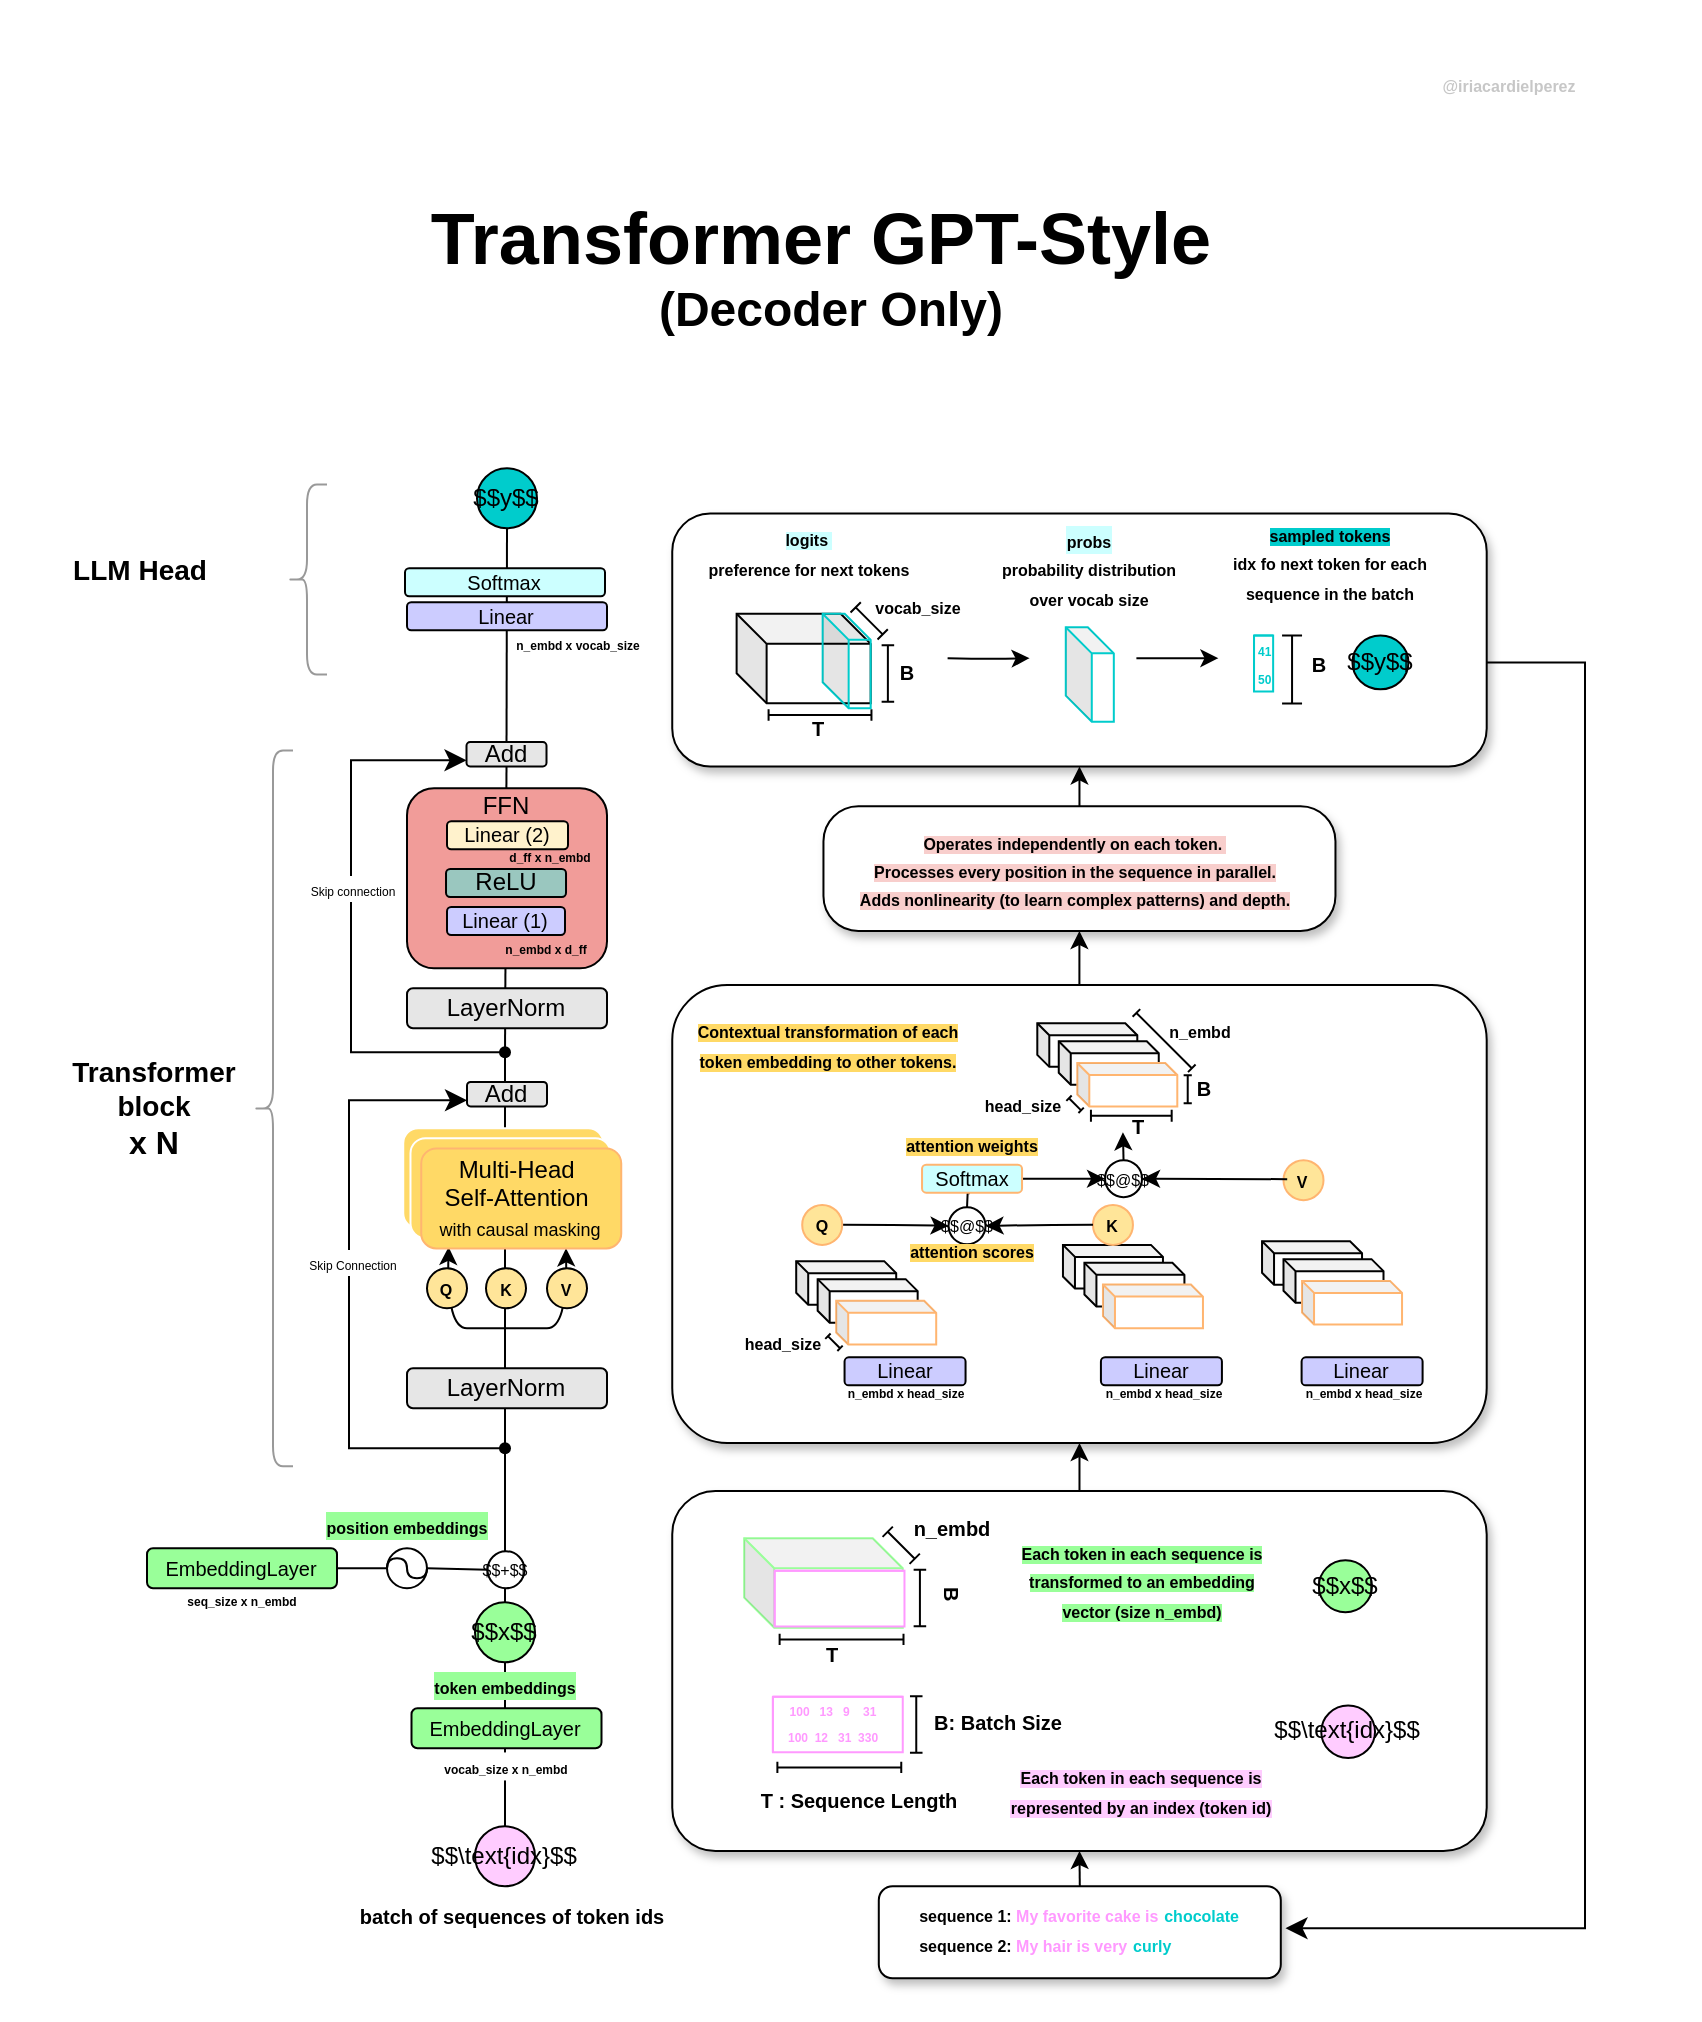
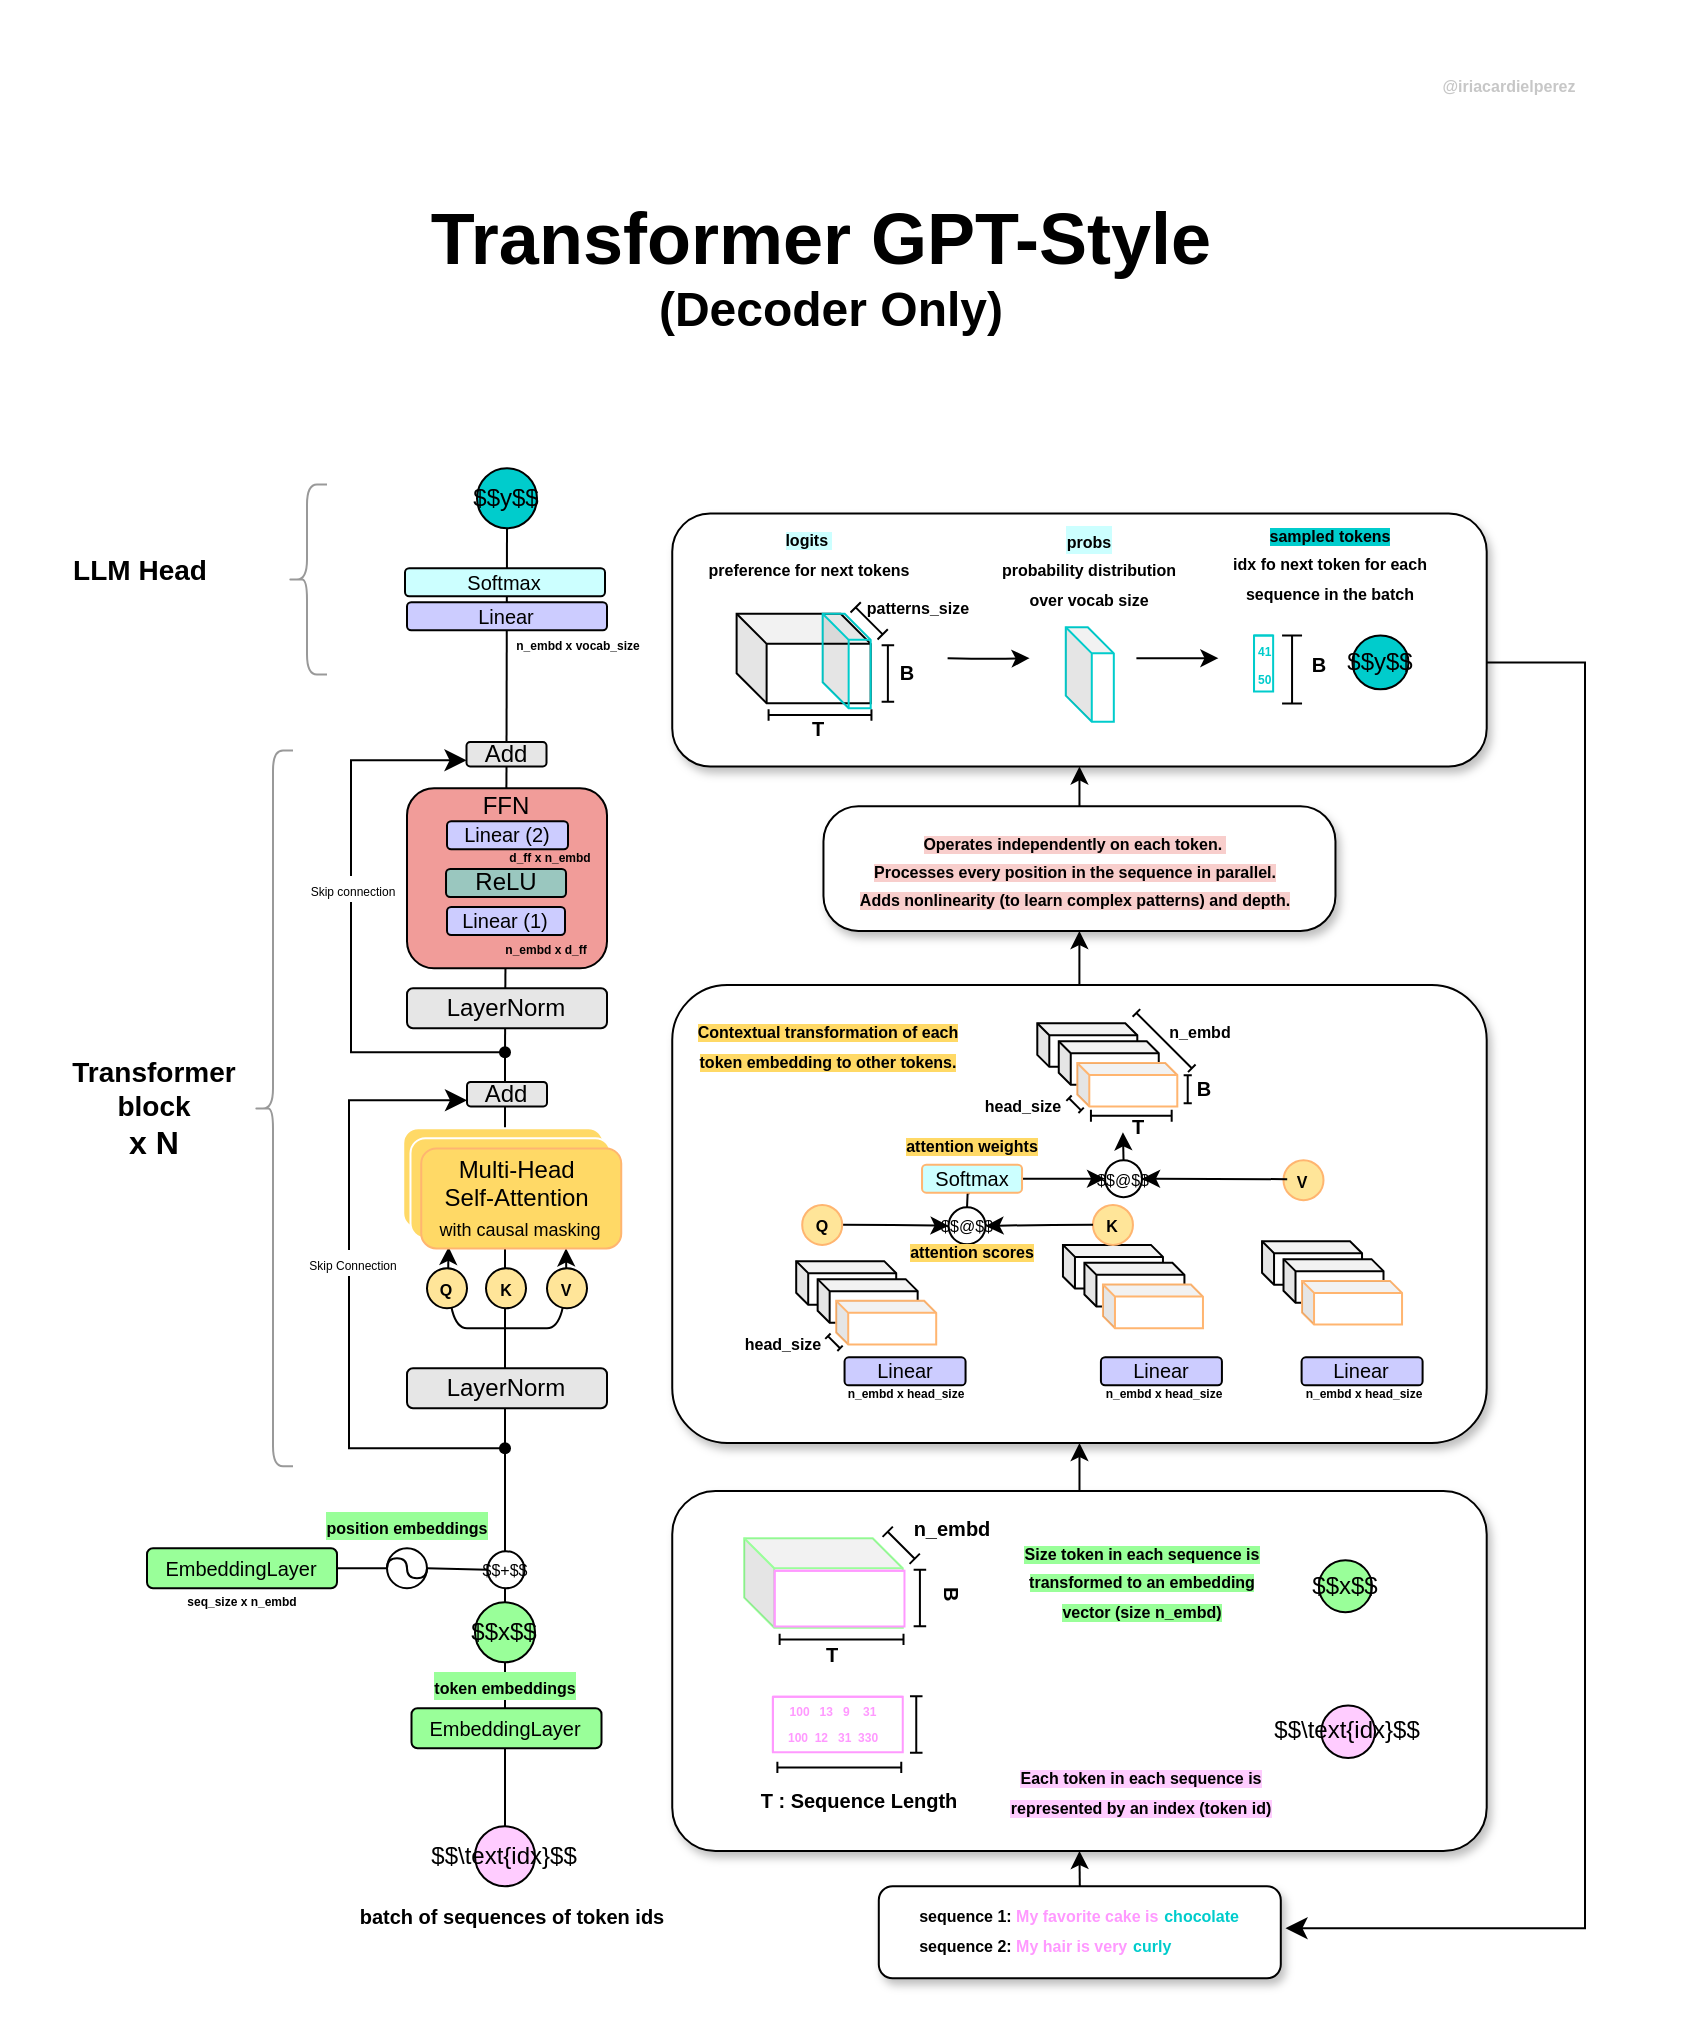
node "vocab_size": label "vocab_size" -> "patterns_size"
node "Linear (2)": fillcolor #fff2cc -> #ccccff
node "Each token in each sequence is transformed to an embedding vector (size n_embd)": label "Each token in each sequence is transformed to an embedding vector (size n_embd)" -> "Size token in each sequence is transformed to an embedding vector (size n_embd)"
node "B: Batch Size": removed
node "vocab_size x n_embd": removed
